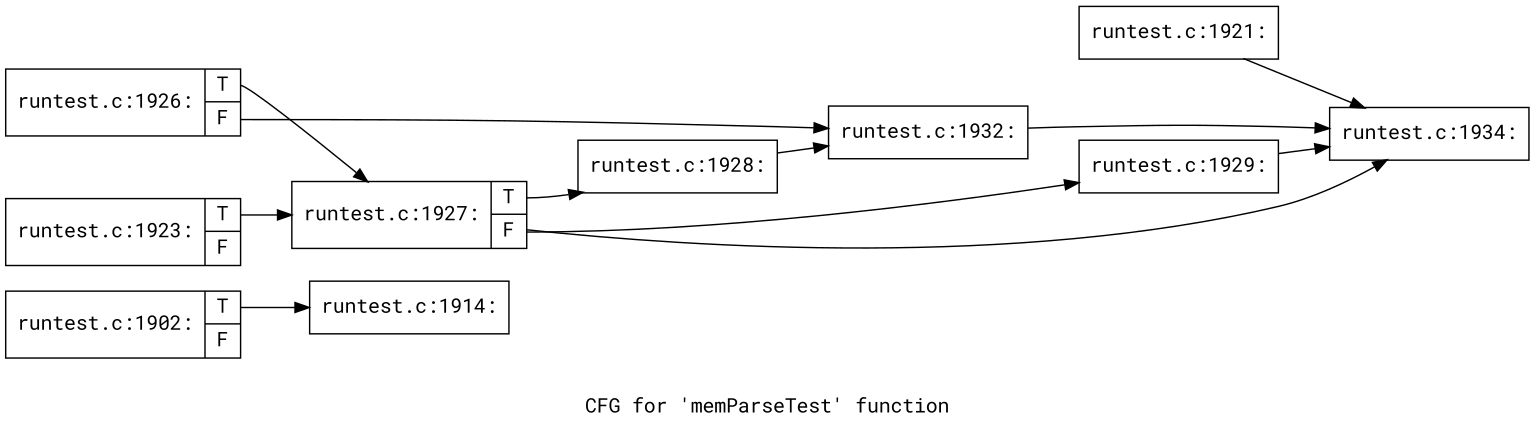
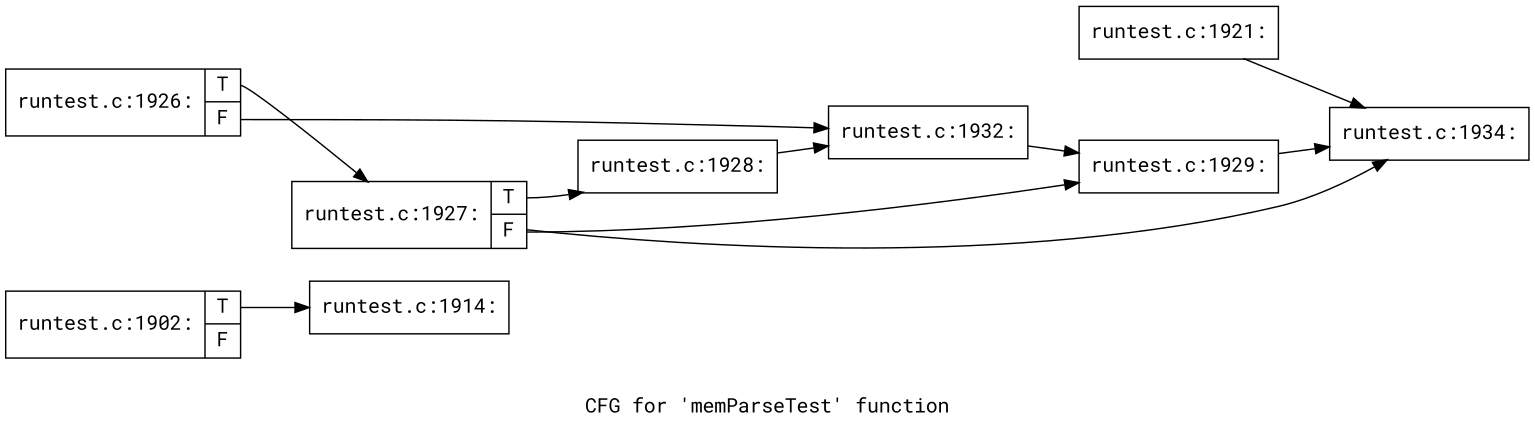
edge "runtest.c:1932:" -> "runtest.c:1934:": now "runtest.c:1932:" -> "runtest.c:1929:"
node "runtest.c:1923:": removed
